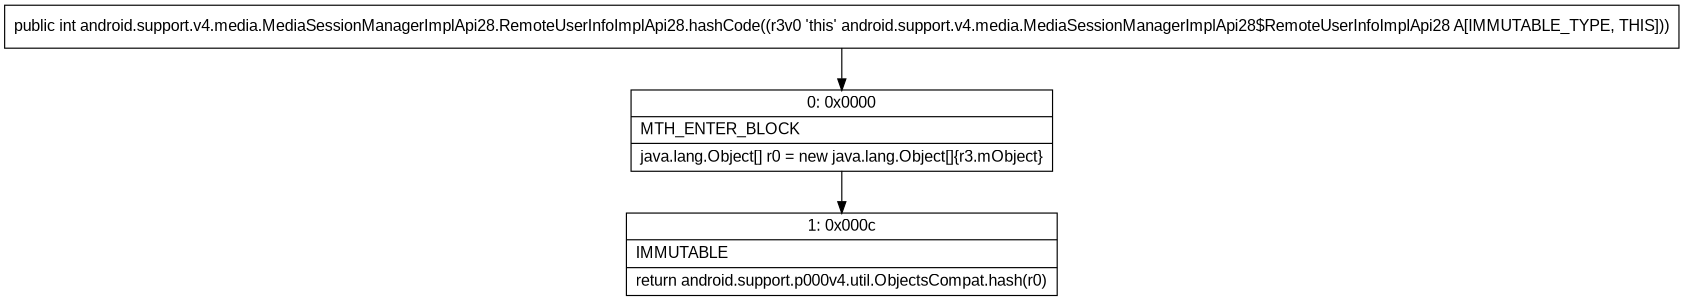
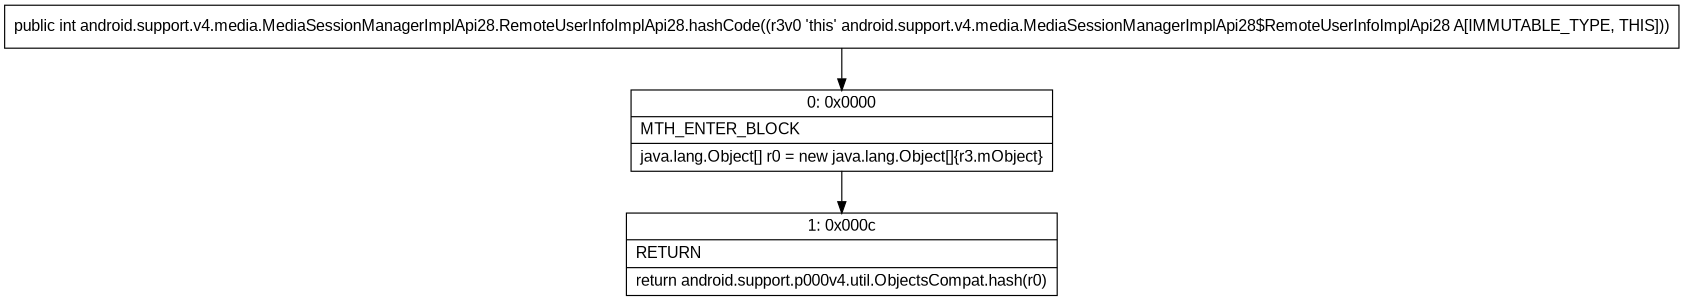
node "1: 0x000c": text "IMMUTABLE" -> "RETURN"
